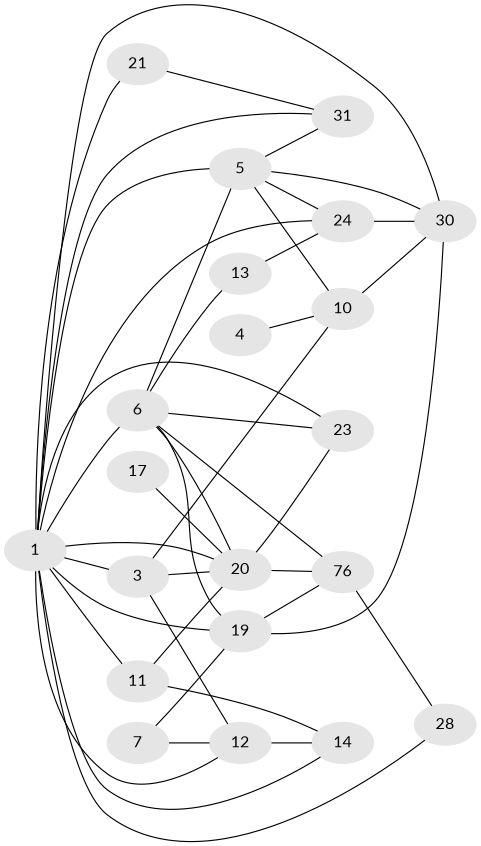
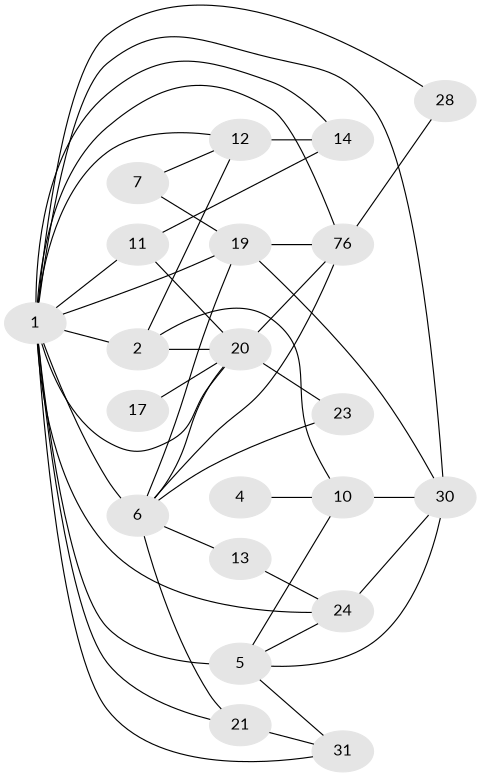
edge "5" -- "6": now "21" -- "6"
edge "23" -- "1": now "76" -- "1"
node "3": label "3" -> "2"
